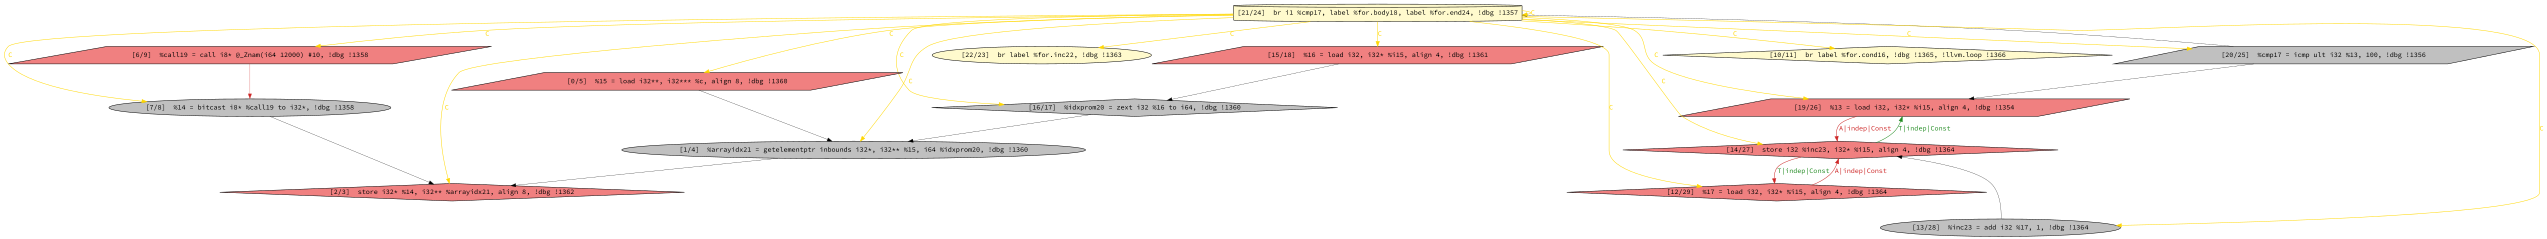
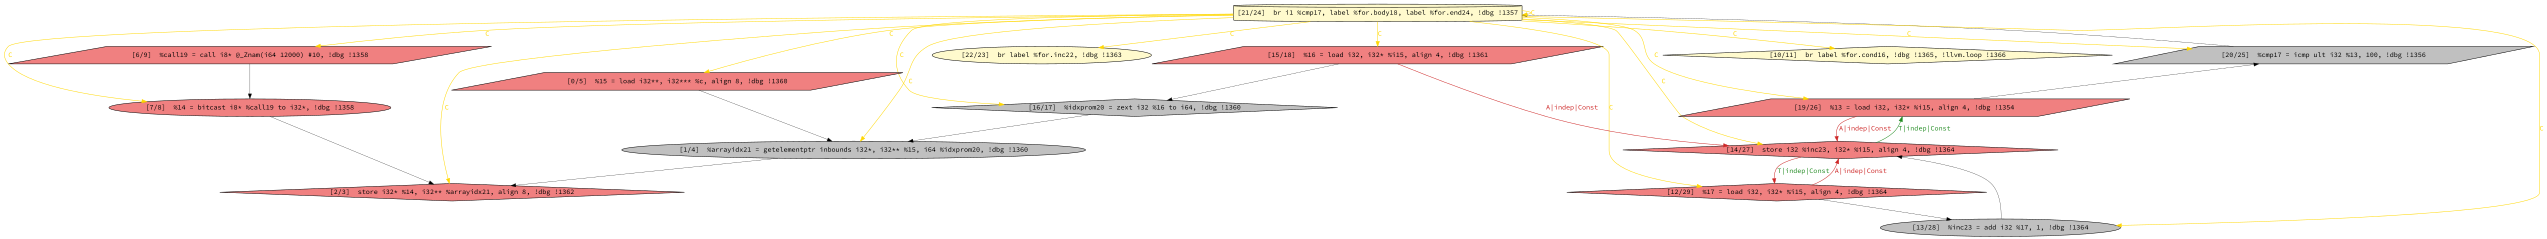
edge "[6/9]  %call19 = call i8* @_Znam(i64 12000) #10, !dbg !1358" -> "[7/8]  %14 = bitcast i8* %call19 to i32*, !dbg !1358": color firebrick3 -> black
edge "[20/25]  %cmp17 = icmp ult i32 %13, 100, !dbg !1356" -> "[19/26]  %13 = load i32, i32* %i15, align 4, !dbg !1354": reversed
node "[7/8]  %14 = bitcast i8* %call19 to i32*, !dbg !1358": fillcolor grey -> lightcoral
edge "[15/18]  %16 = load i32, i32* %i15, align 4, !dbg !1361" -> "[14/27]  store i32 %inc23, i32* %i15, align 4, !dbg !1364": added, label "A|indep|Const"
edge "[12/29]  %17 = load i32, i32* %i15, align 4, !dbg !1364" -> "[13/28]  %inc23 = add i32 %17, 1, !dbg !1364": added
